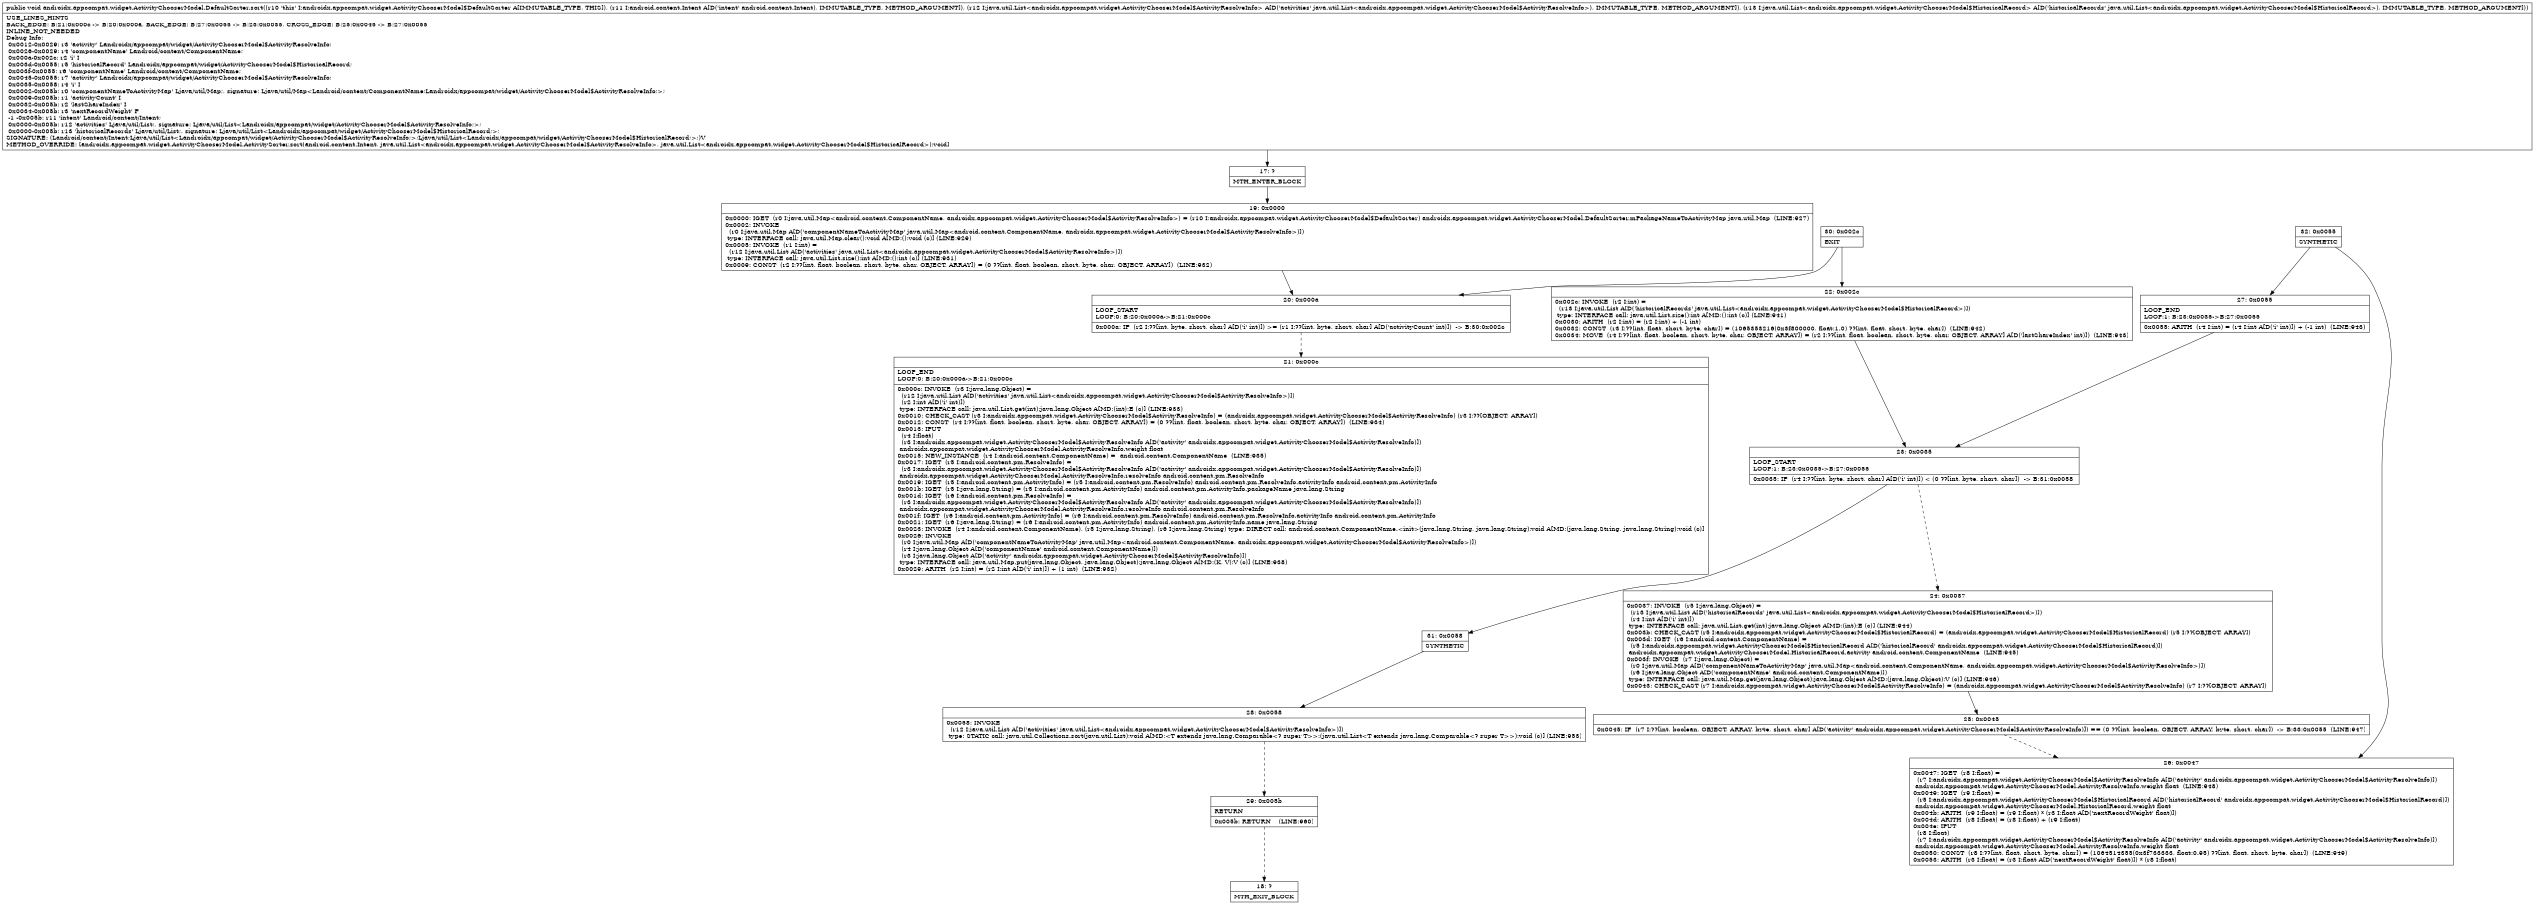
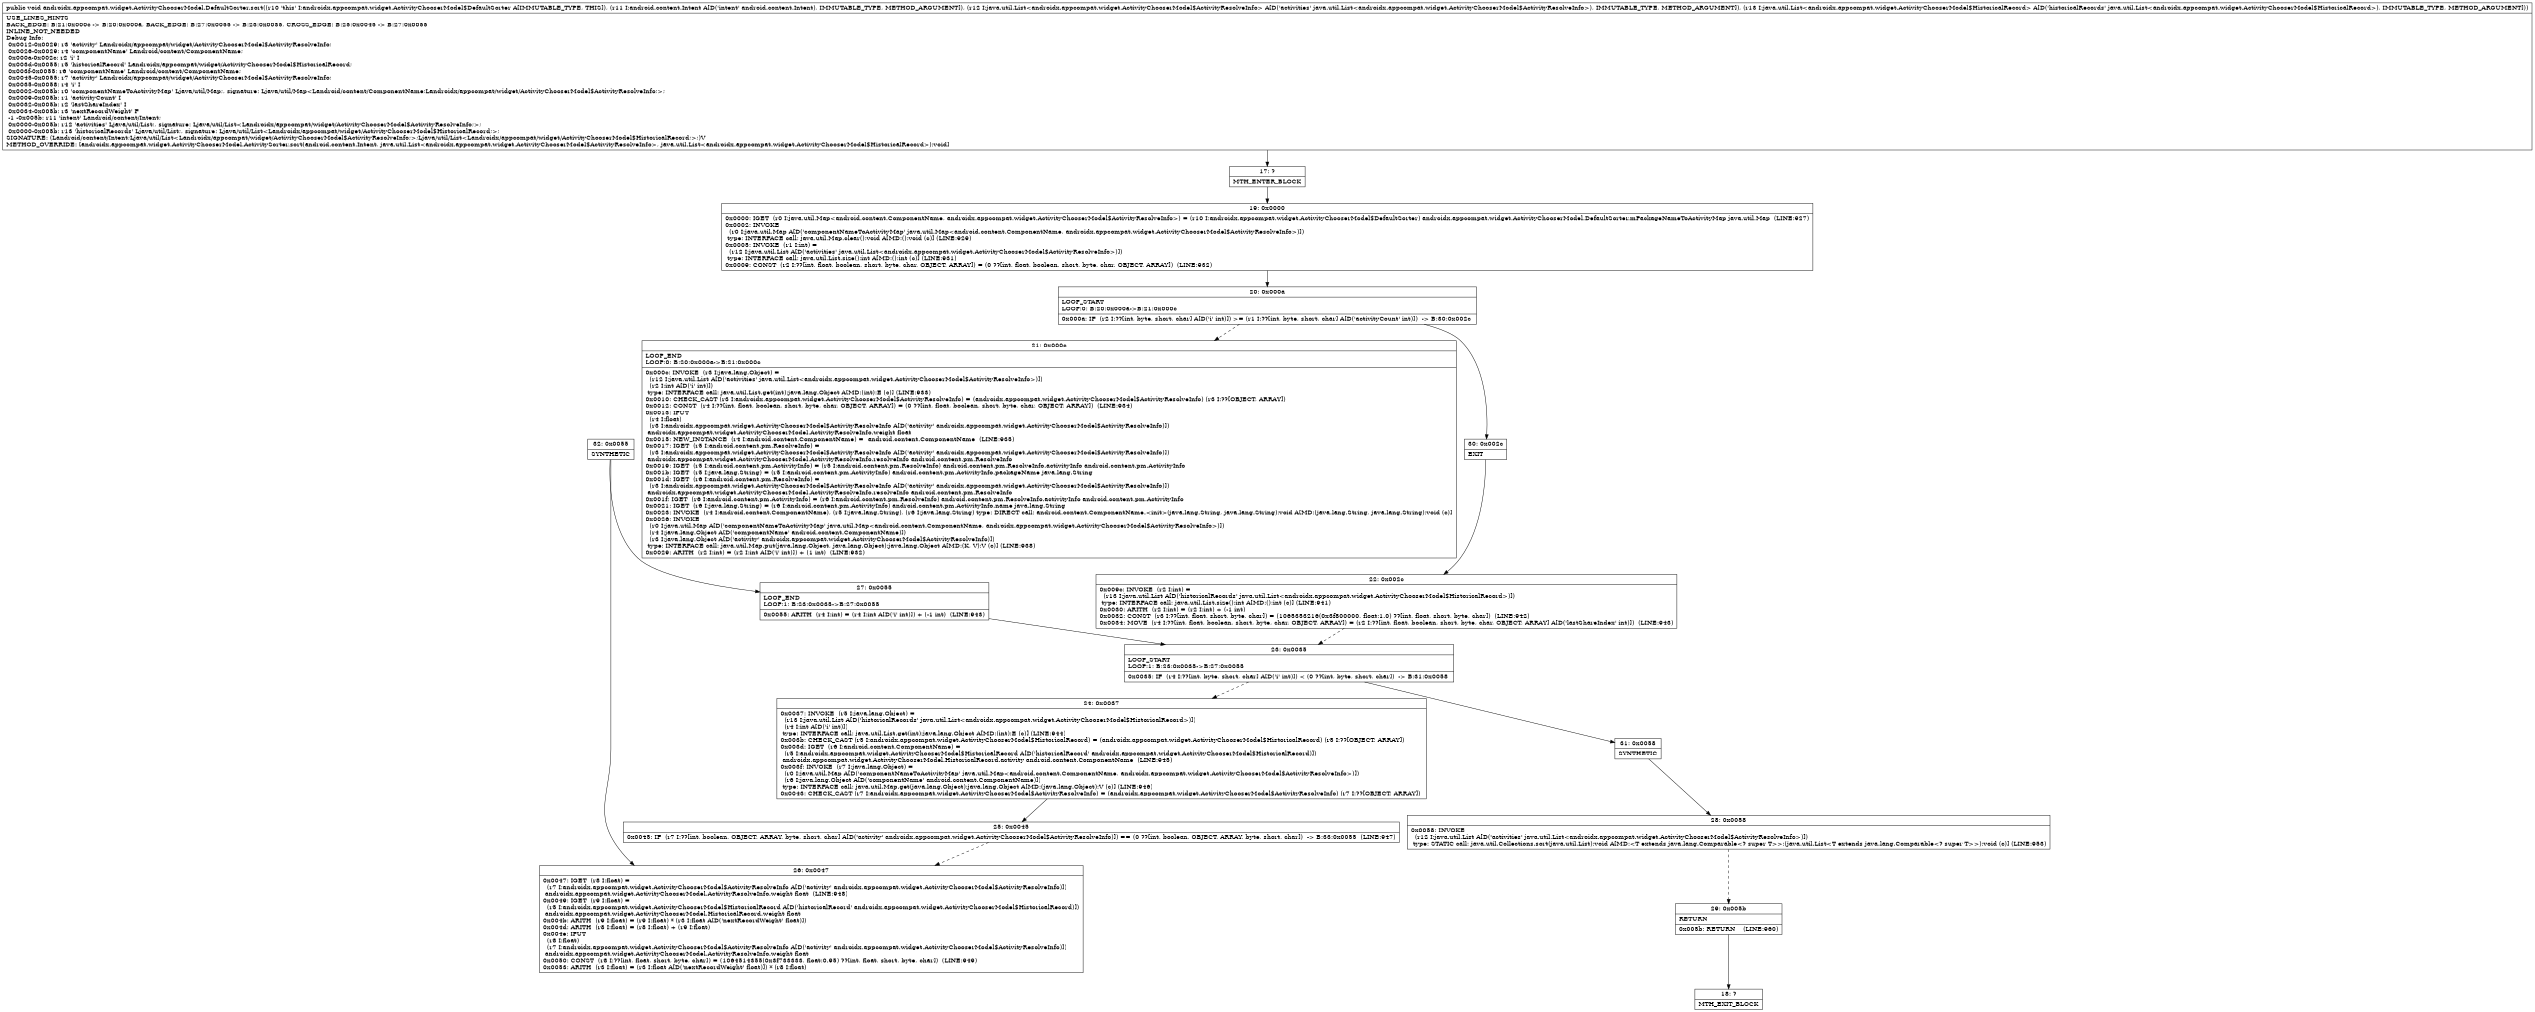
edge "30: 0x002c" -> "20: 0x000a": reversed
node "22: 0x002c": text "0x002c: INVOKE  (r2 I:int) =" -> "0x009c: INVOKE  (r2 I:int) ="
edge "22: 0x002c" -> "23: 0x0035": style solid -> dashed
edge "29: 0x005b" -> "18: ?": style dashed -> solid
